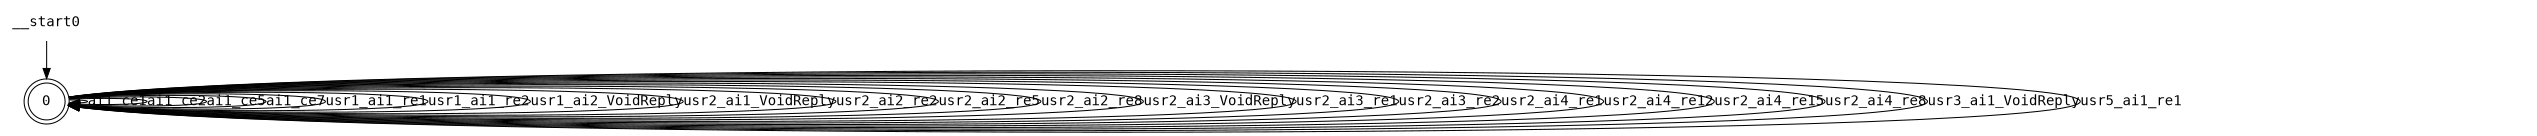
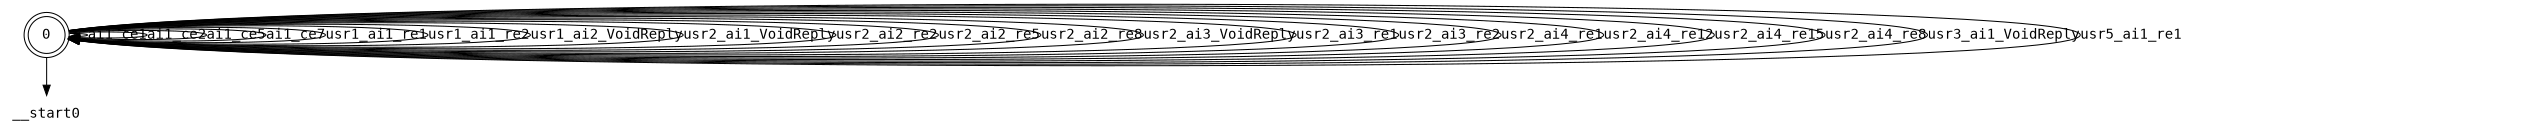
edge "__start0" -> "0": reversed
